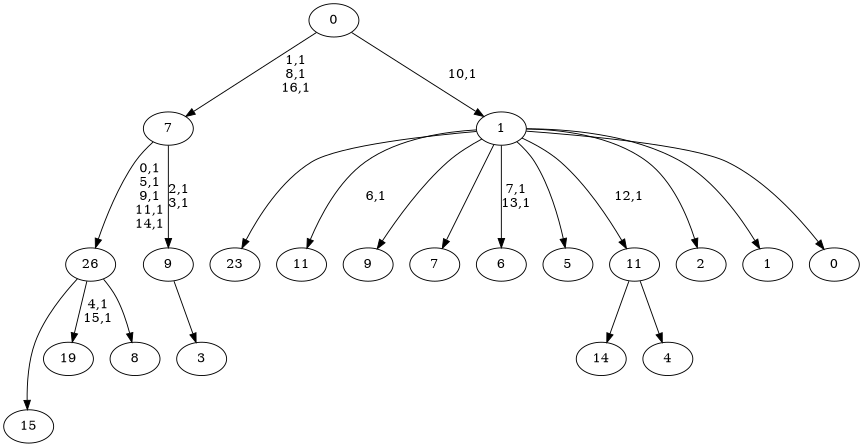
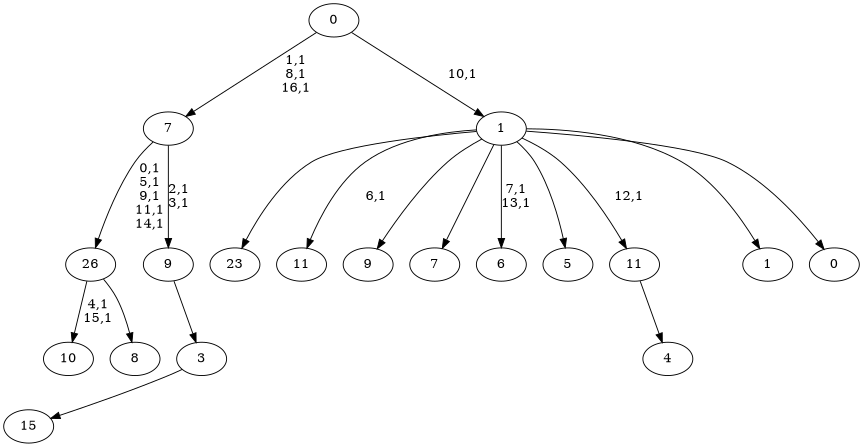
node "2": removed
edge "26" -> "15": now "3" -> "15"
node "19": label "19" -> "10"
node "14": removed
